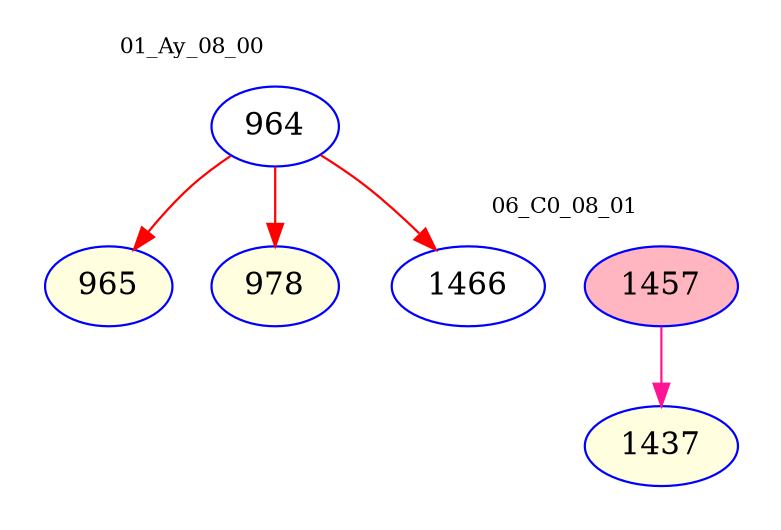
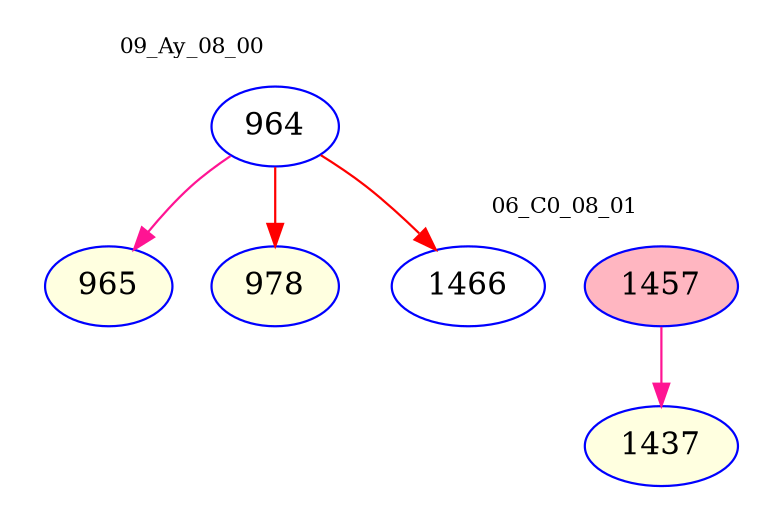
cluster "01_Ay_08_00": label "01_Ay_08_00" -> "09_Ay_08_00"
edge "964" -> "965": color red -> deeppink
